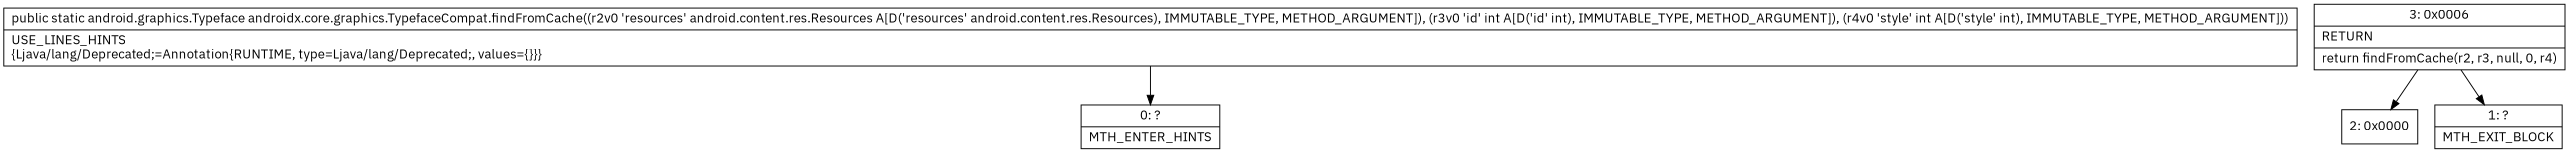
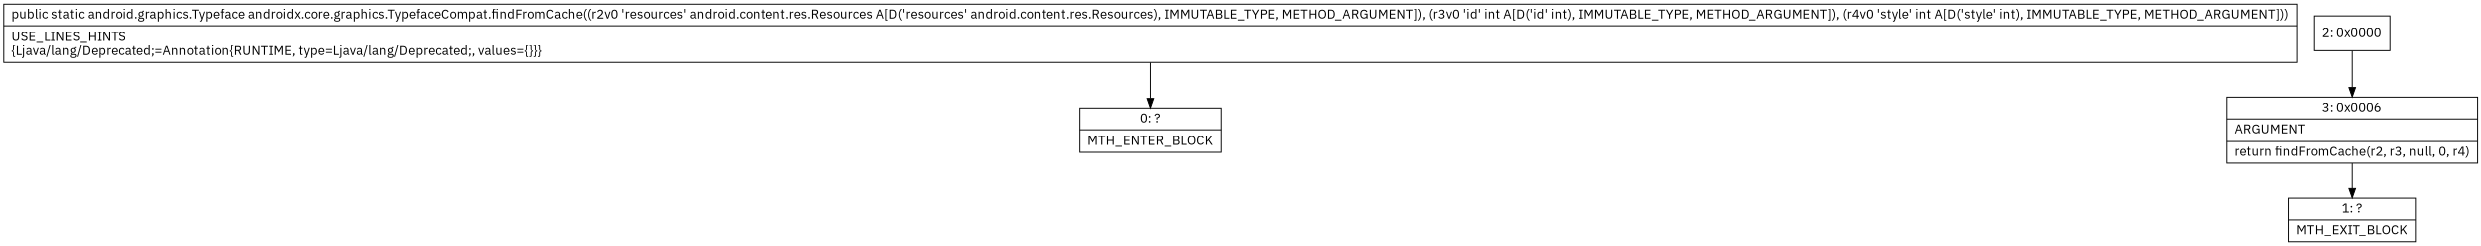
node "3: 0x0006": text "RETURN" -> "ARGUMENT"
edge "3: 0x0006" -> "2: 0x0000": reversed
node "0: ?": text "MTH_ENTER_HINTS" -> "MTH_ENTER_BLOCK"
